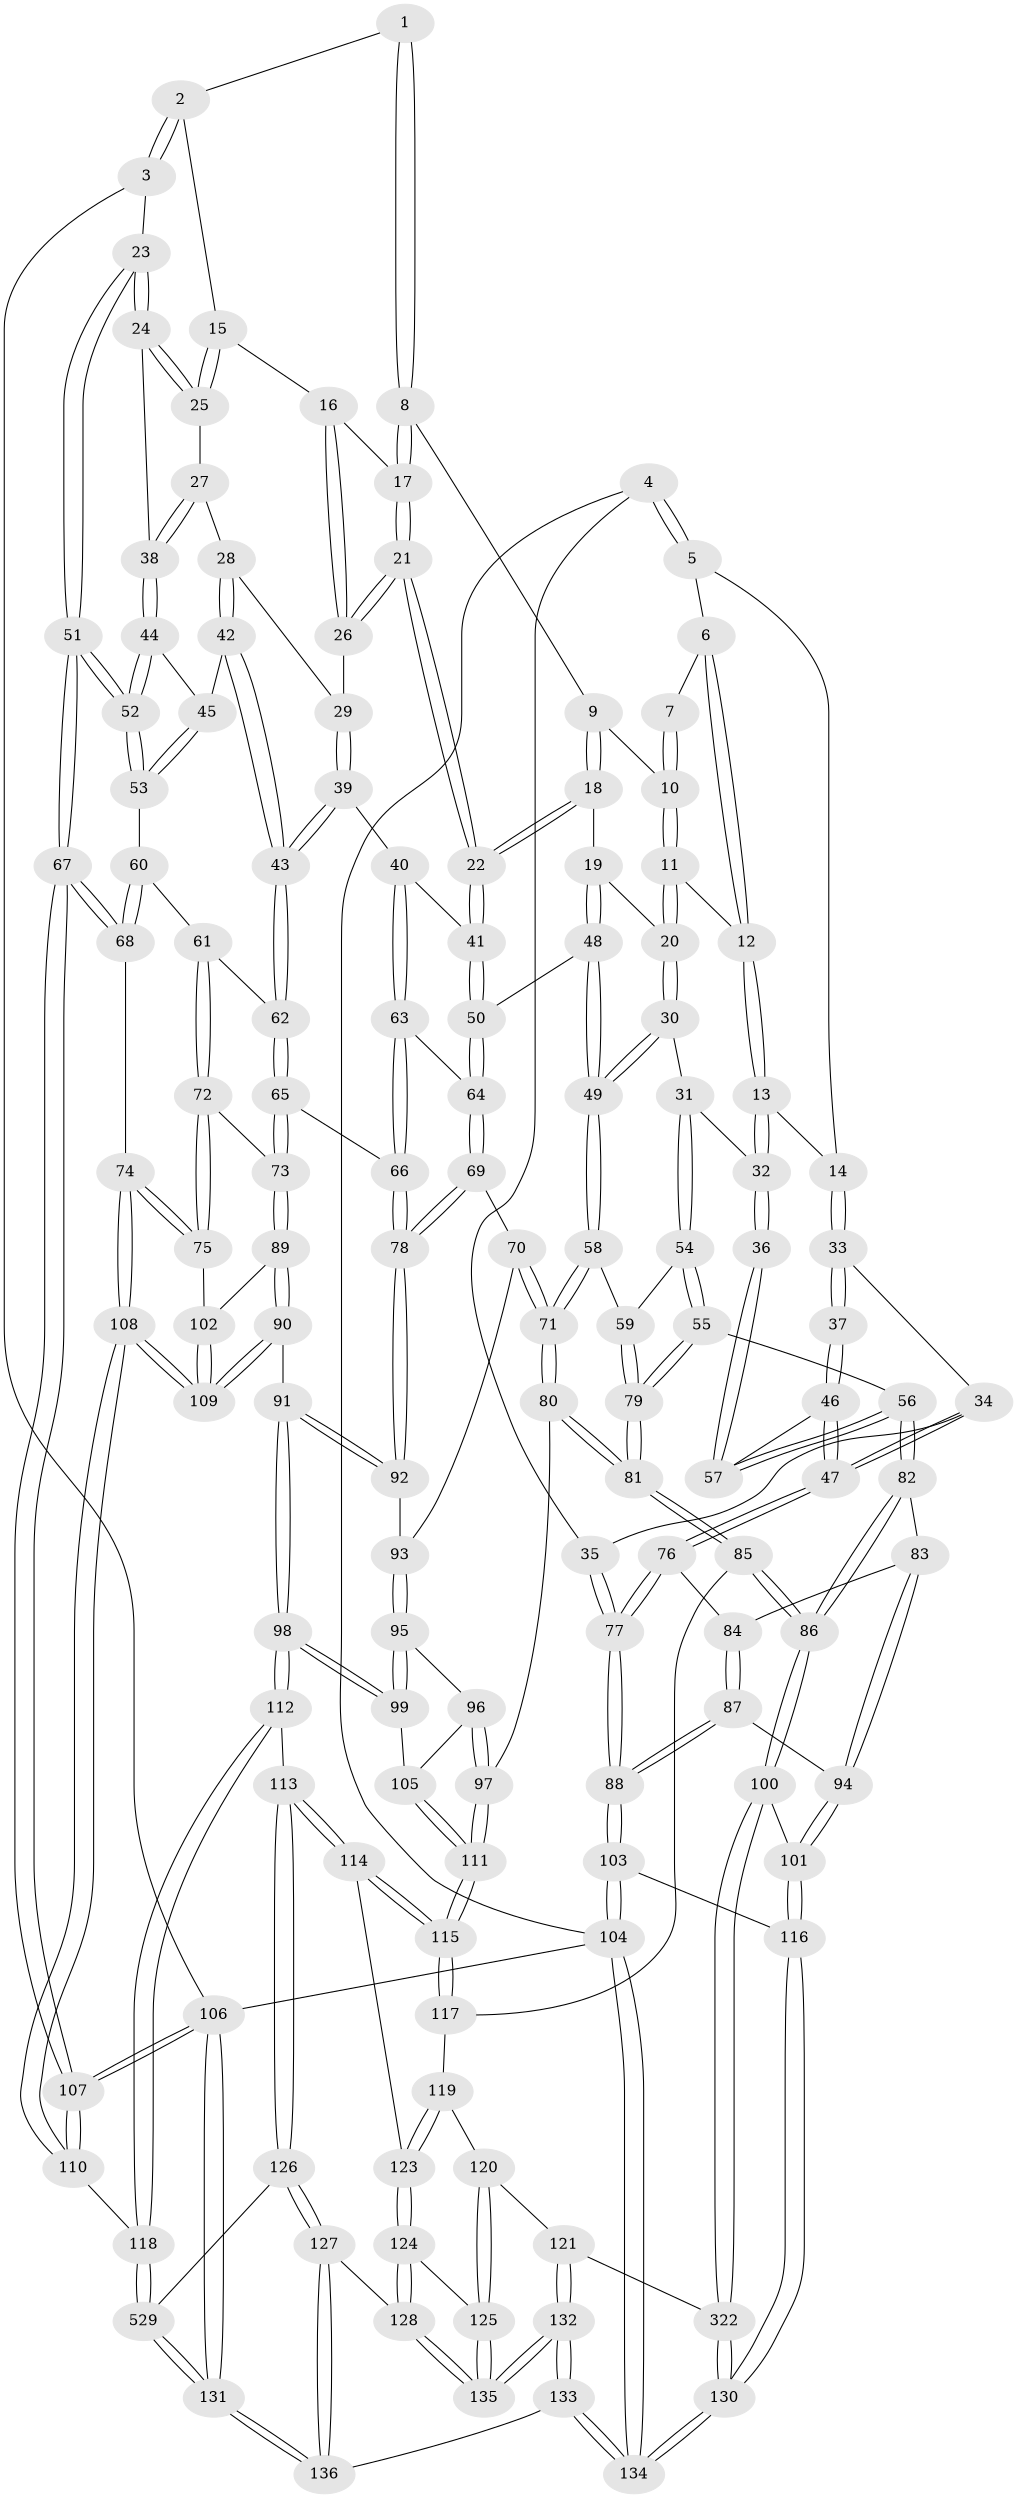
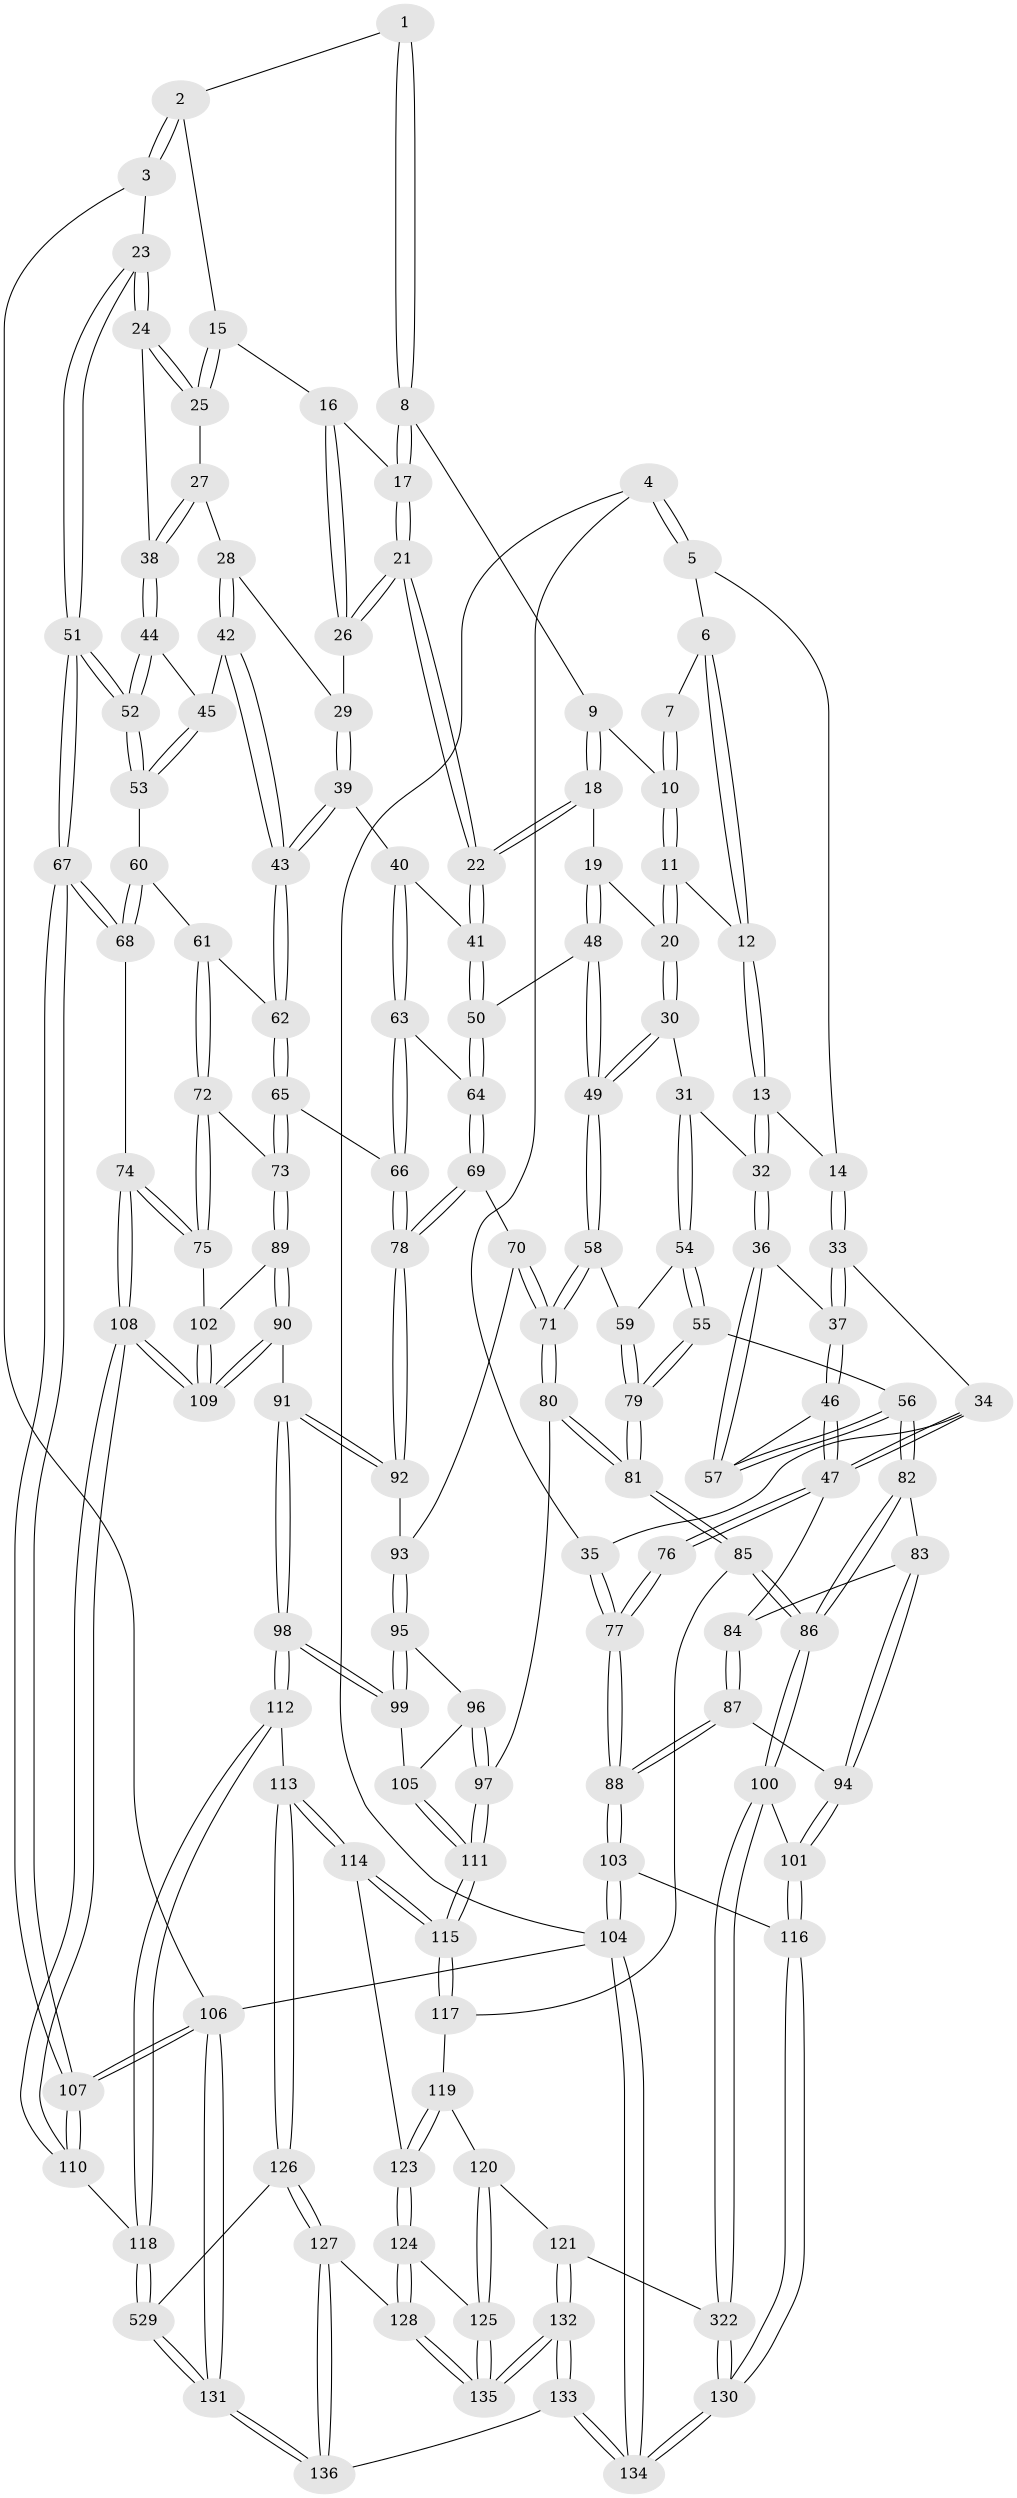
edge "36" -- "37": added
edge "76" -- "84": now "47" -- "84"
